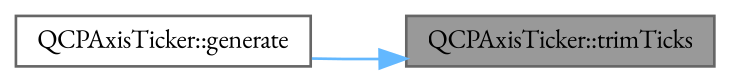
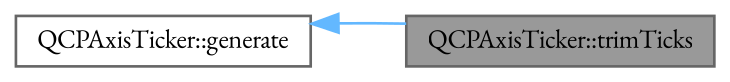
edge "QCPAxisTicker::generate" -> "QCPAxisTicker::trimTicks": reversed
